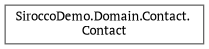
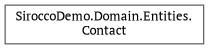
node "SiroccoDemo.Domain.Contact. Contact": label "SiroccoDemo.Domain.Contact. Contact" -> "SiroccoDemo.Domain.Entities. Contact"
